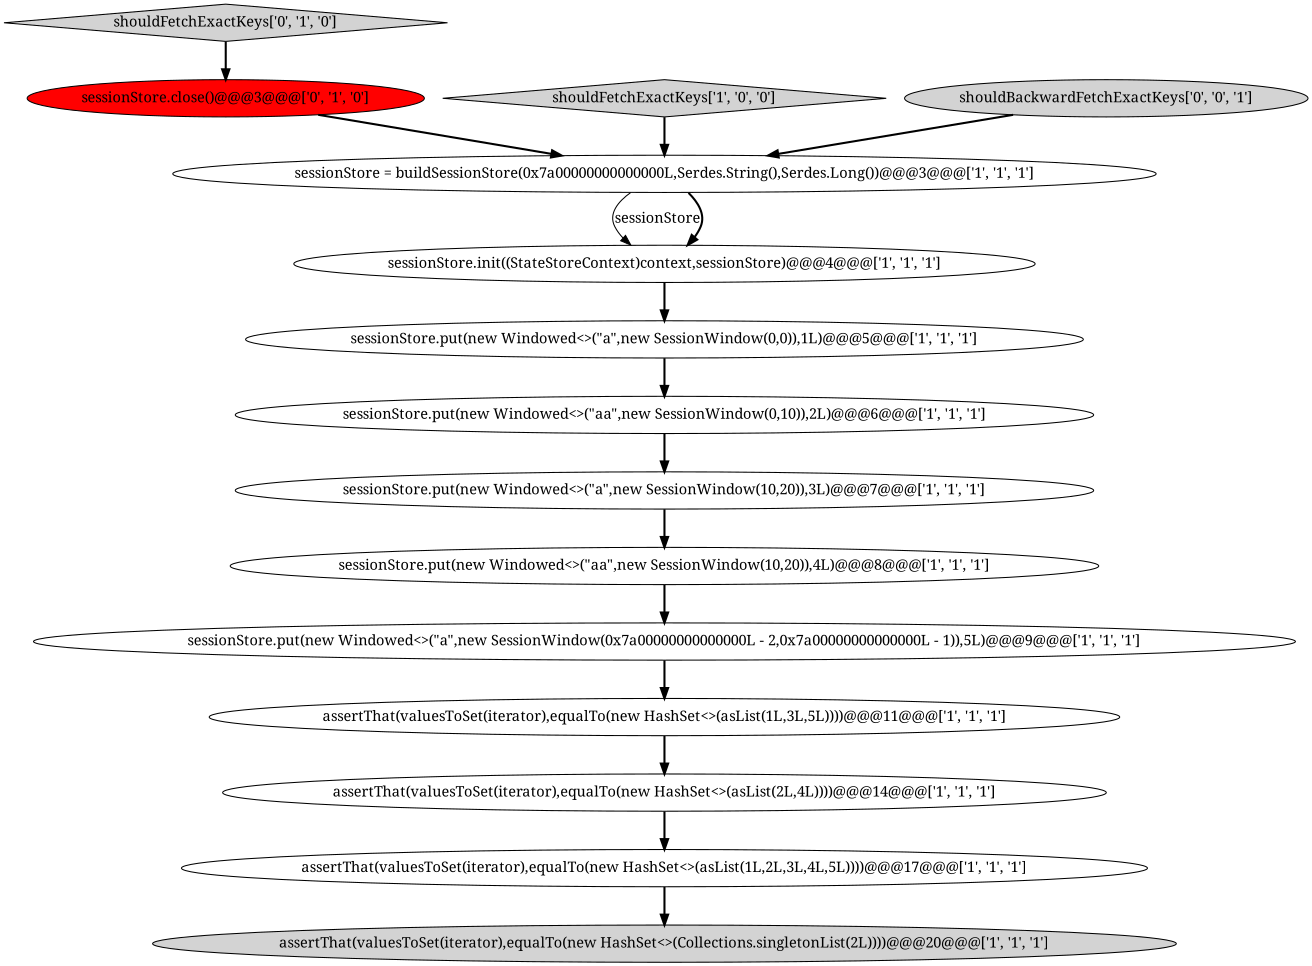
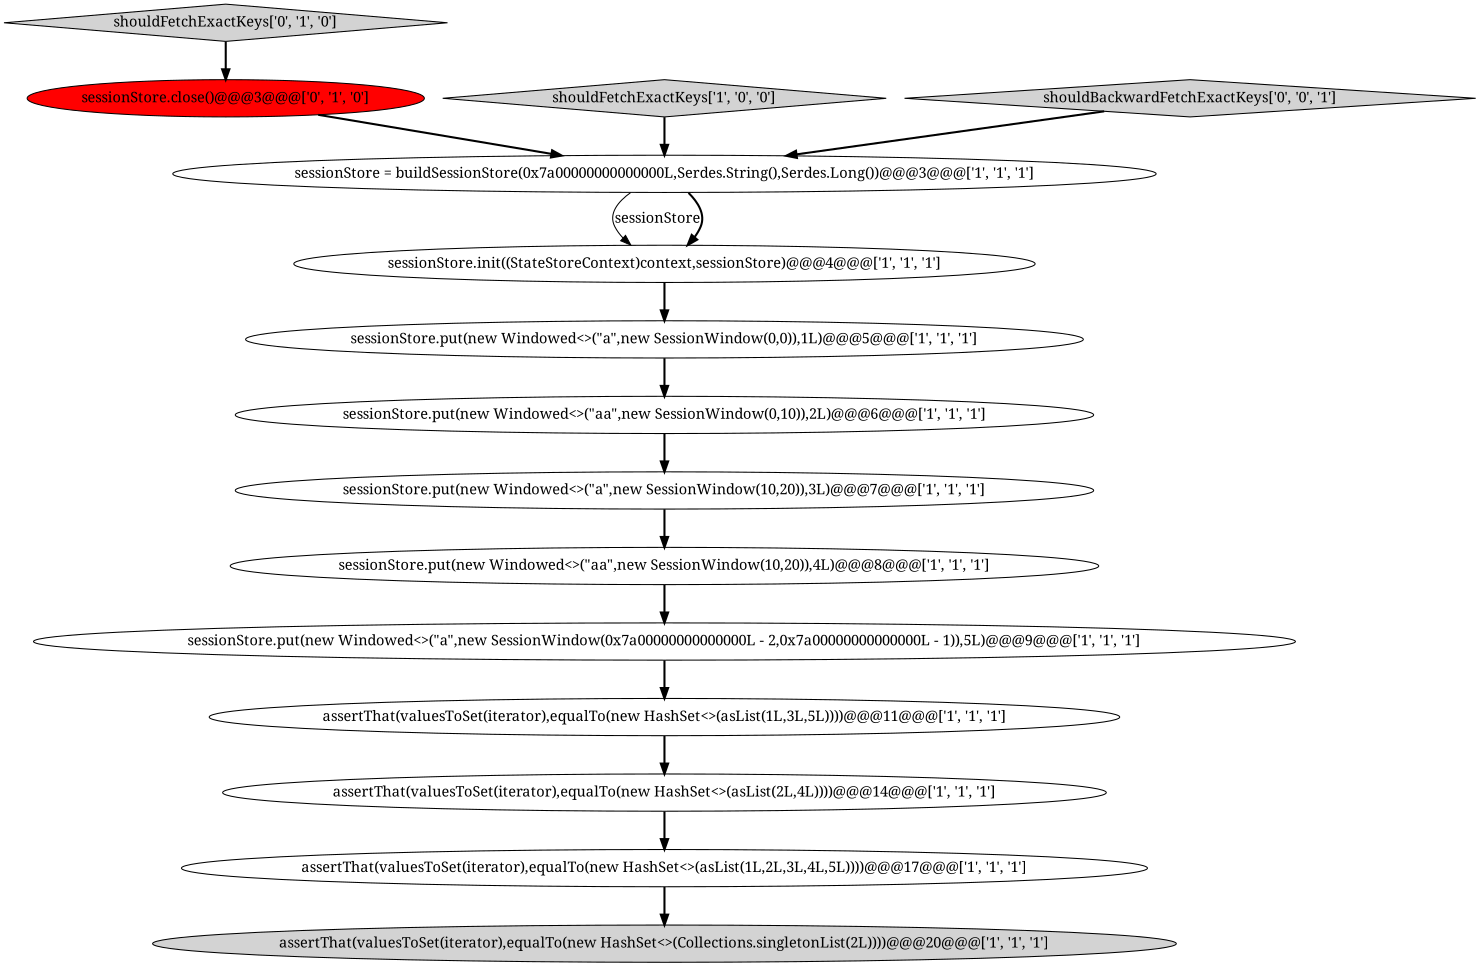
node "shouldBackwardFetchExactKeys['0', '0', '1']": shape ellipse -> diamond
